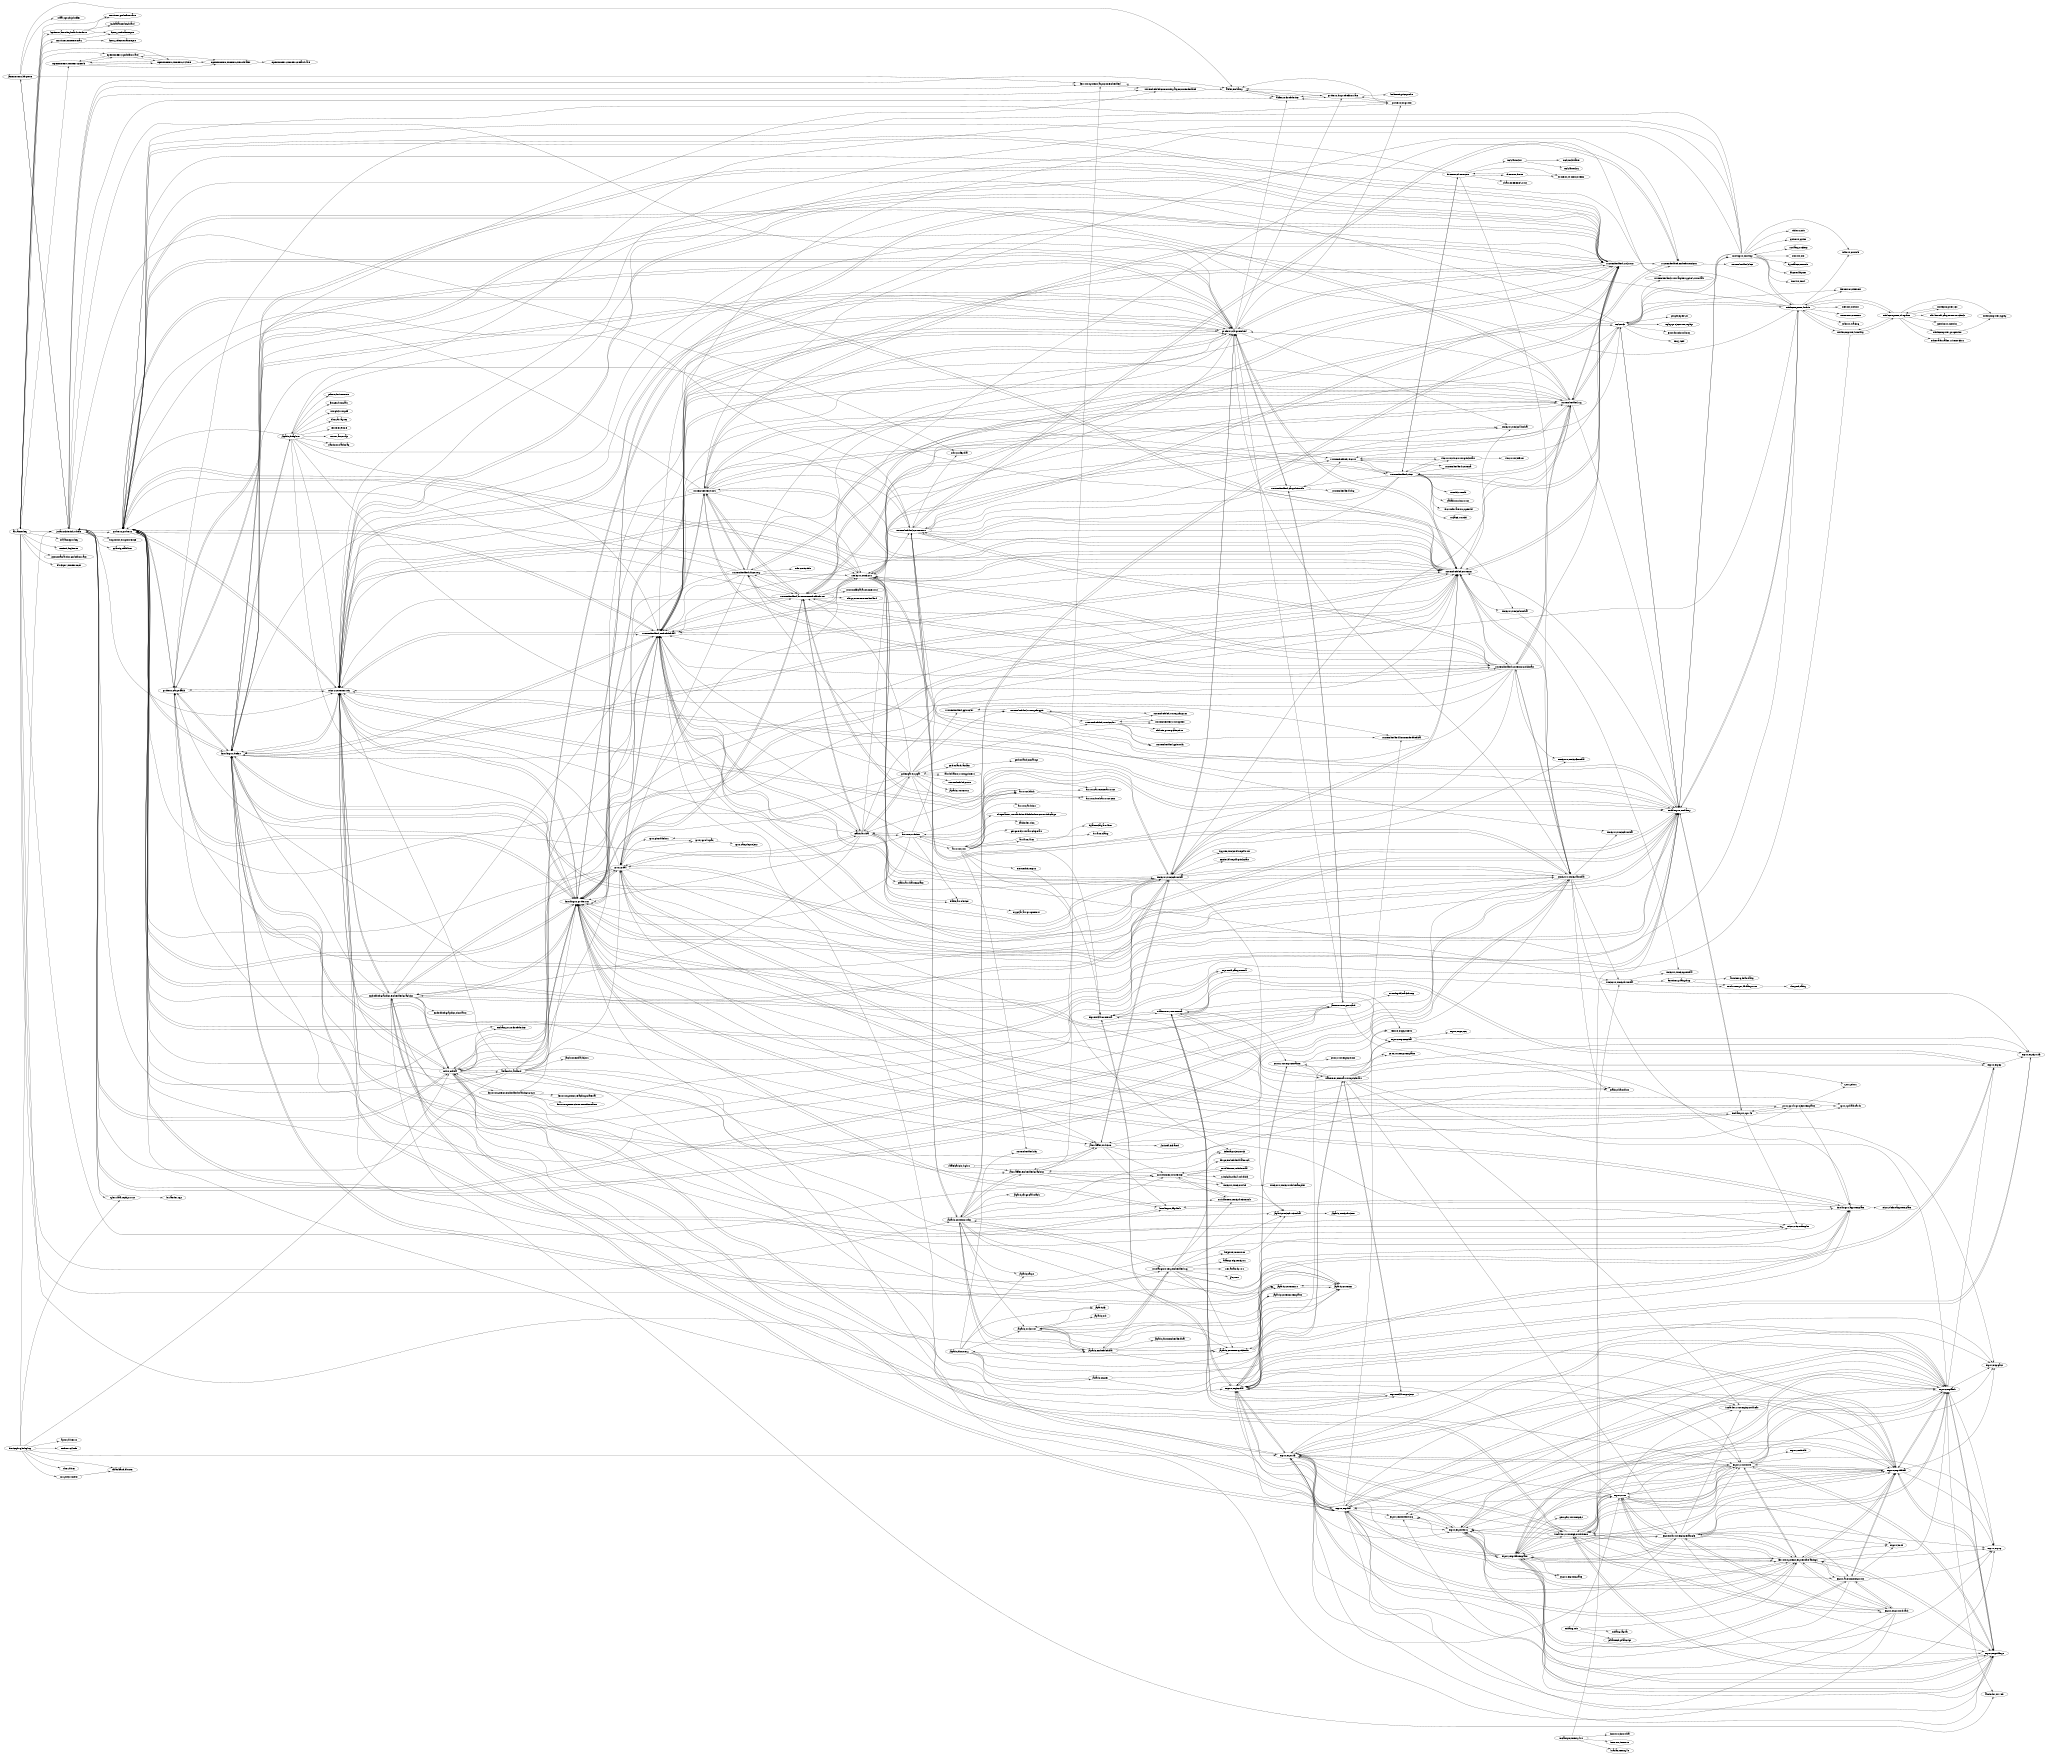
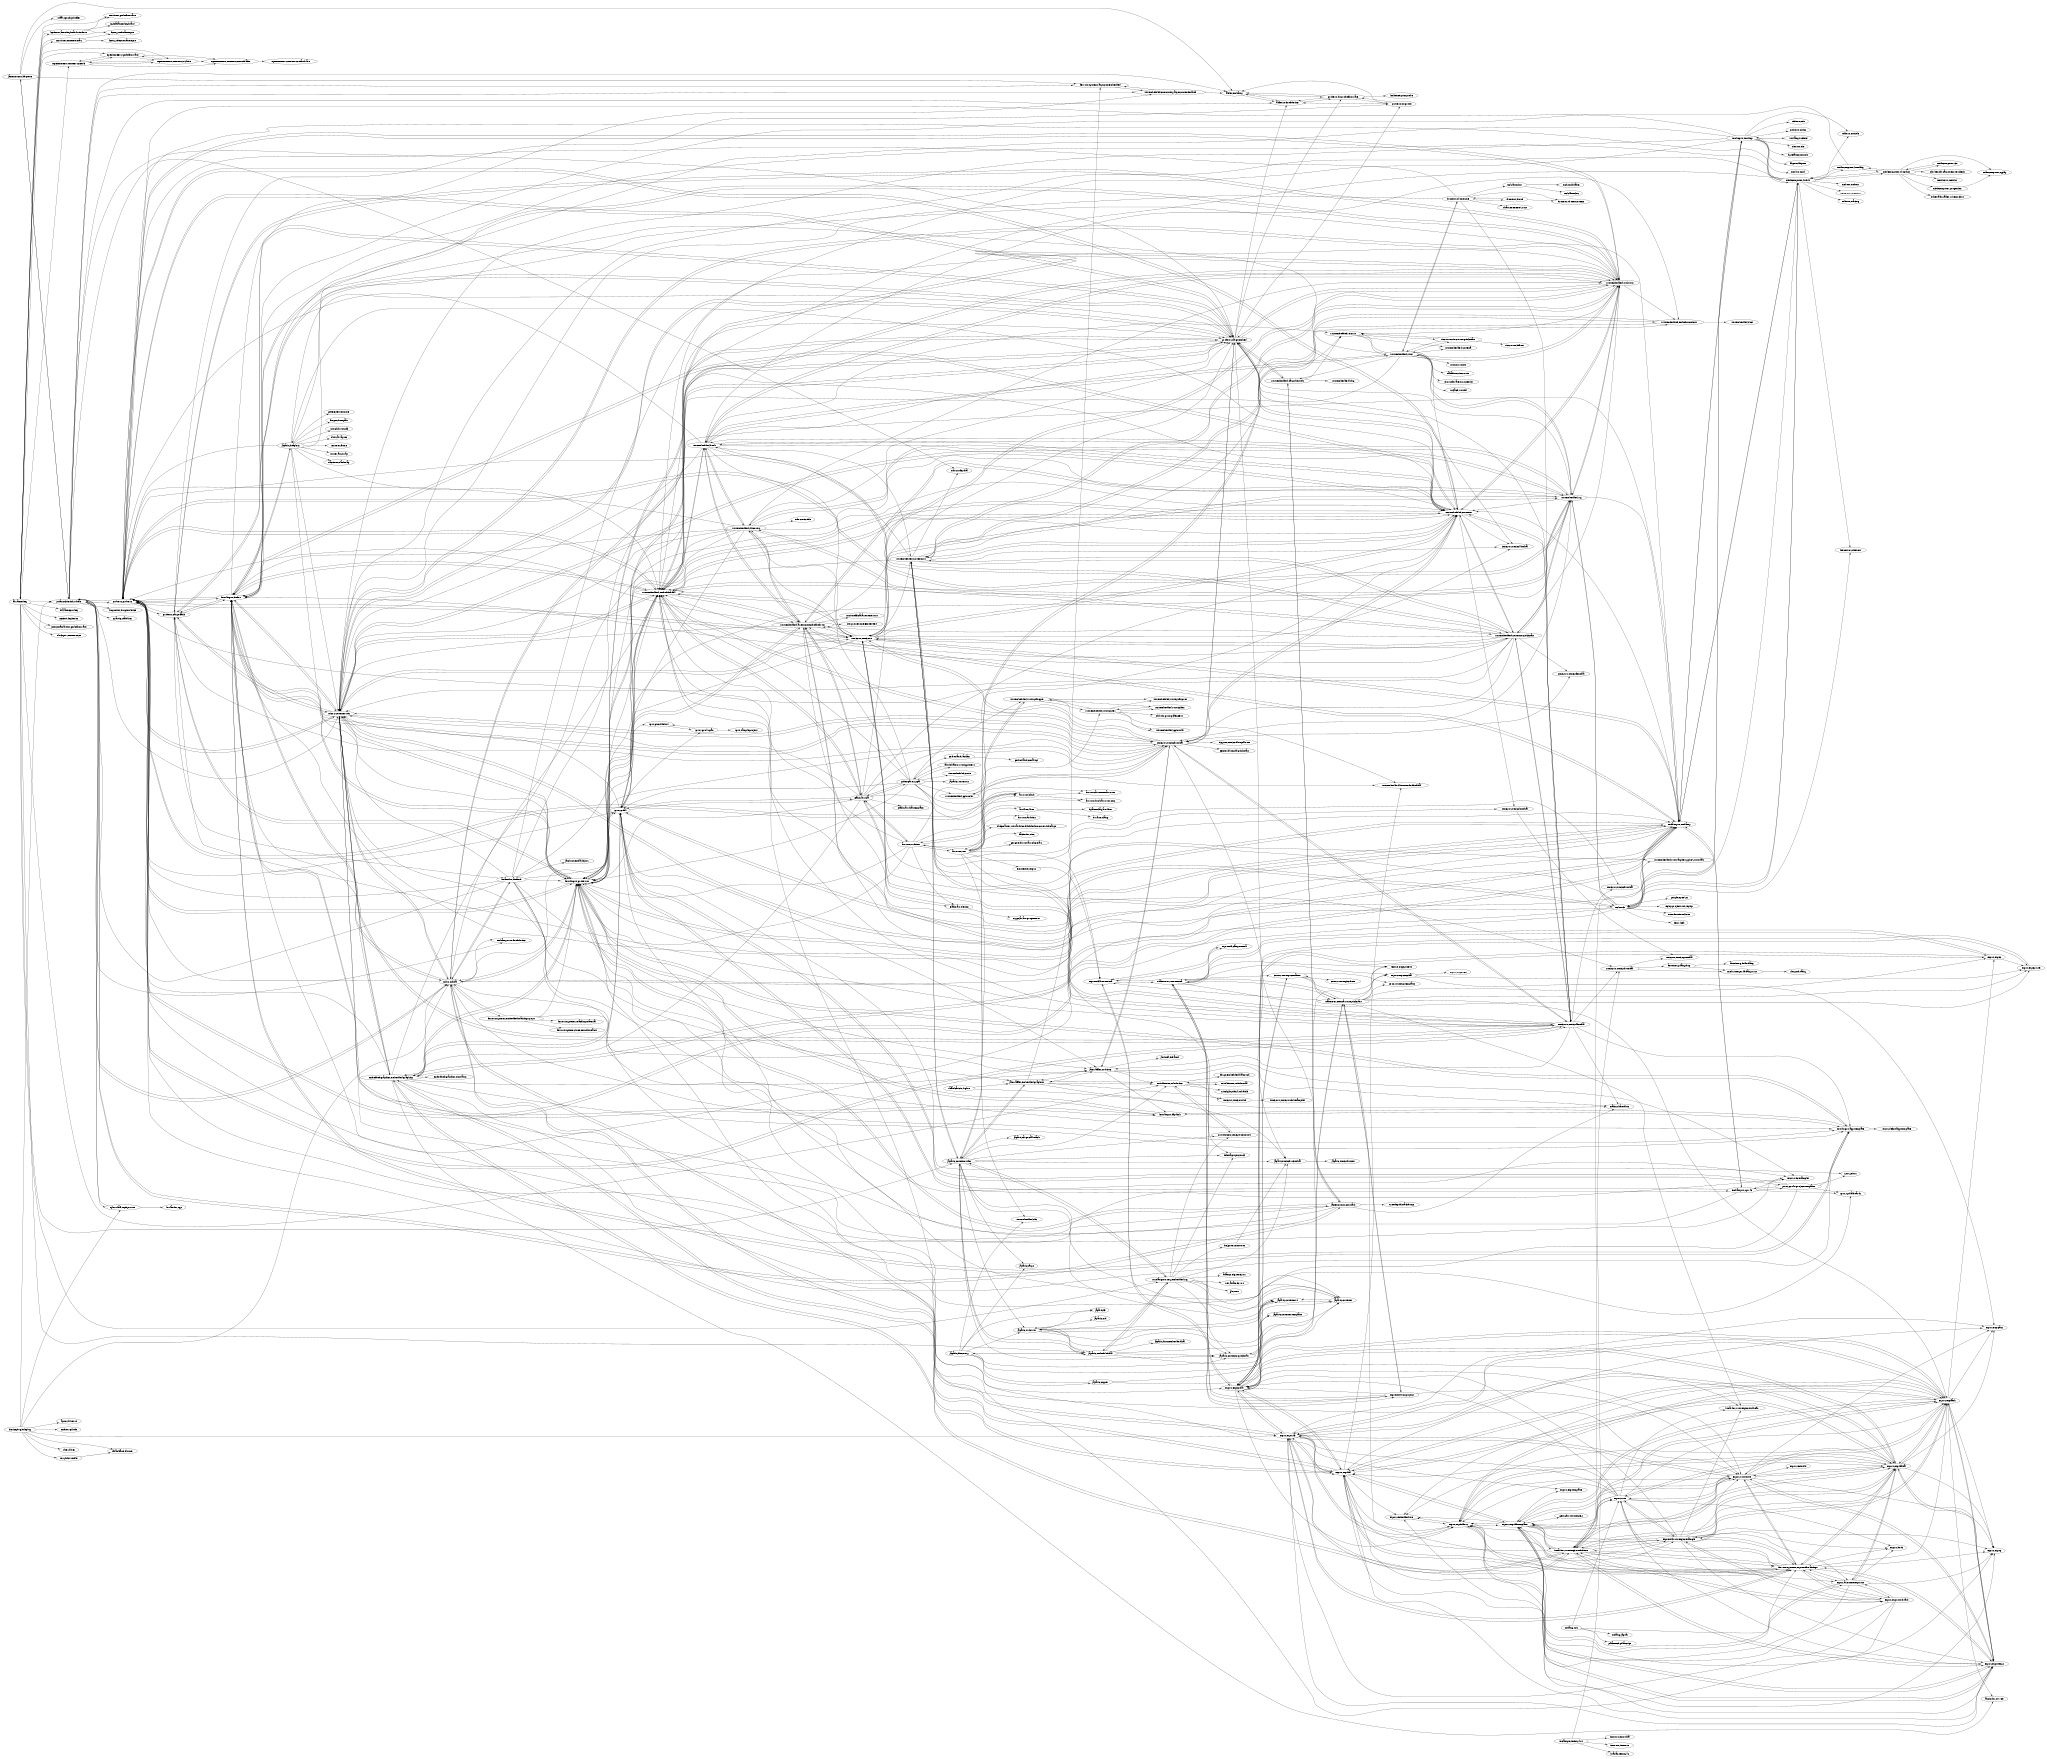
edge "embassy-rs/embassy" -> "rust-embedded/embedded-hal": removed
